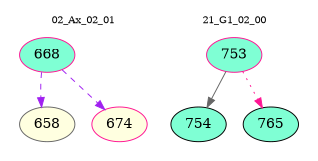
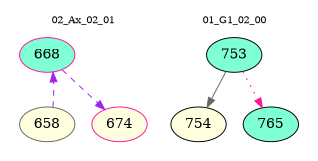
cluster "21_G1_02_00": label "21_G1_02_00" -> "01_G1_02_00"
node "753": color deeppink -> black
edge "668" -> "658": reversed
node "754": fillcolor aquamarine -> lightyellow
